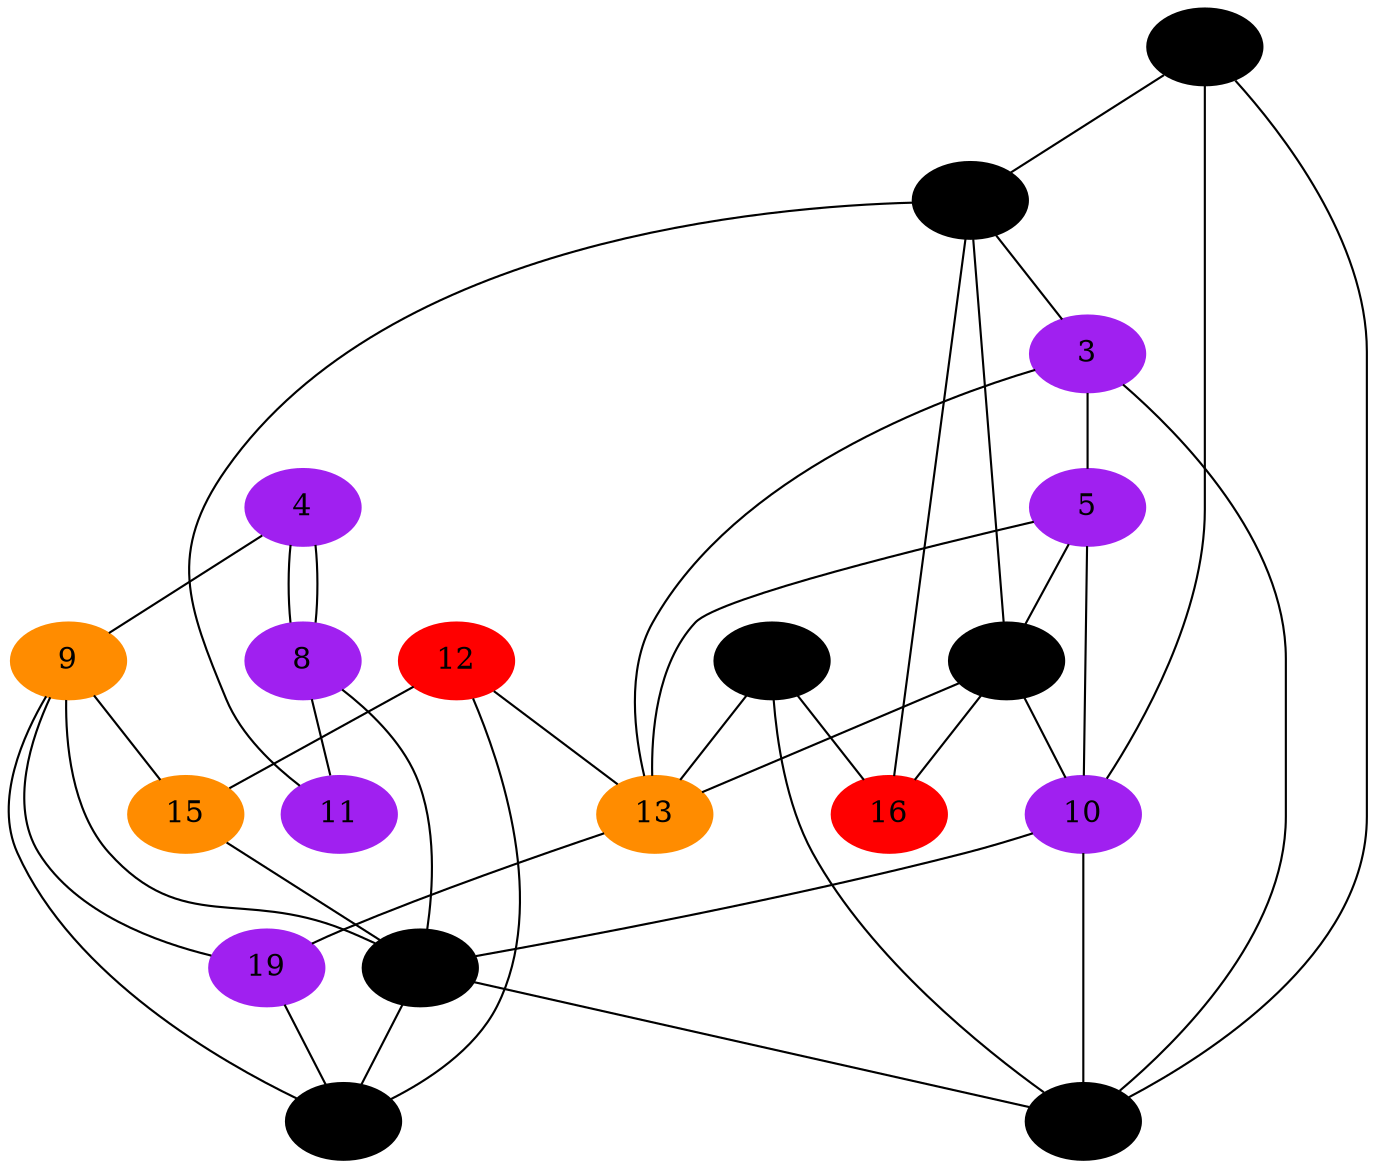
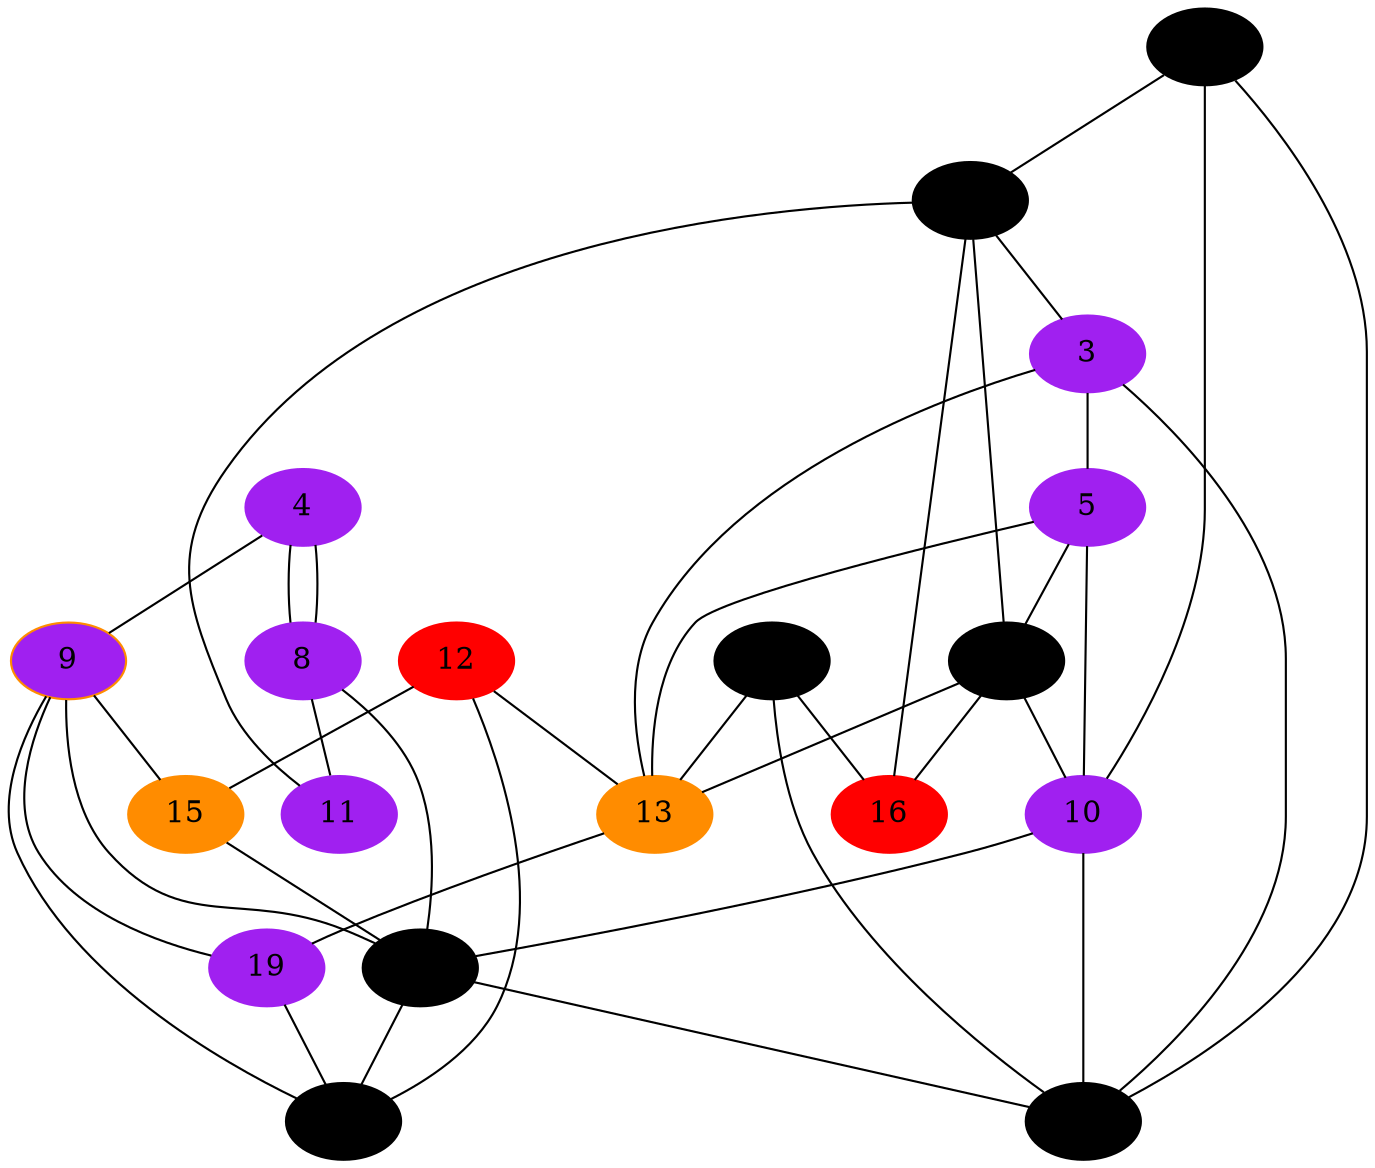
node "9": fillcolor darkorange -> purple
